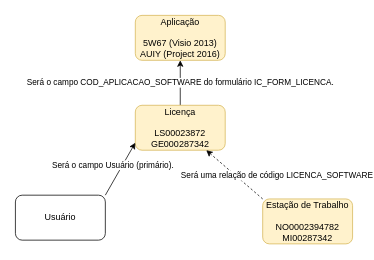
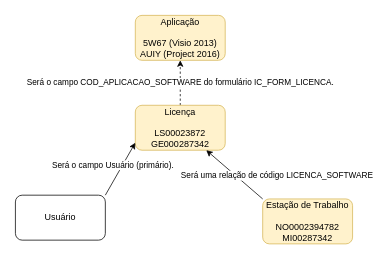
edge "Licença LS00023872 GE000287342" -> "Aplicação 5W67 (Visio 2013) AUIY (Project 2016)": style solid -> dashed
edge "Estação de Trabalho NO0002394782 MI00287342" -> "Licença LS00023872 GE000287342": style dashed -> solid
